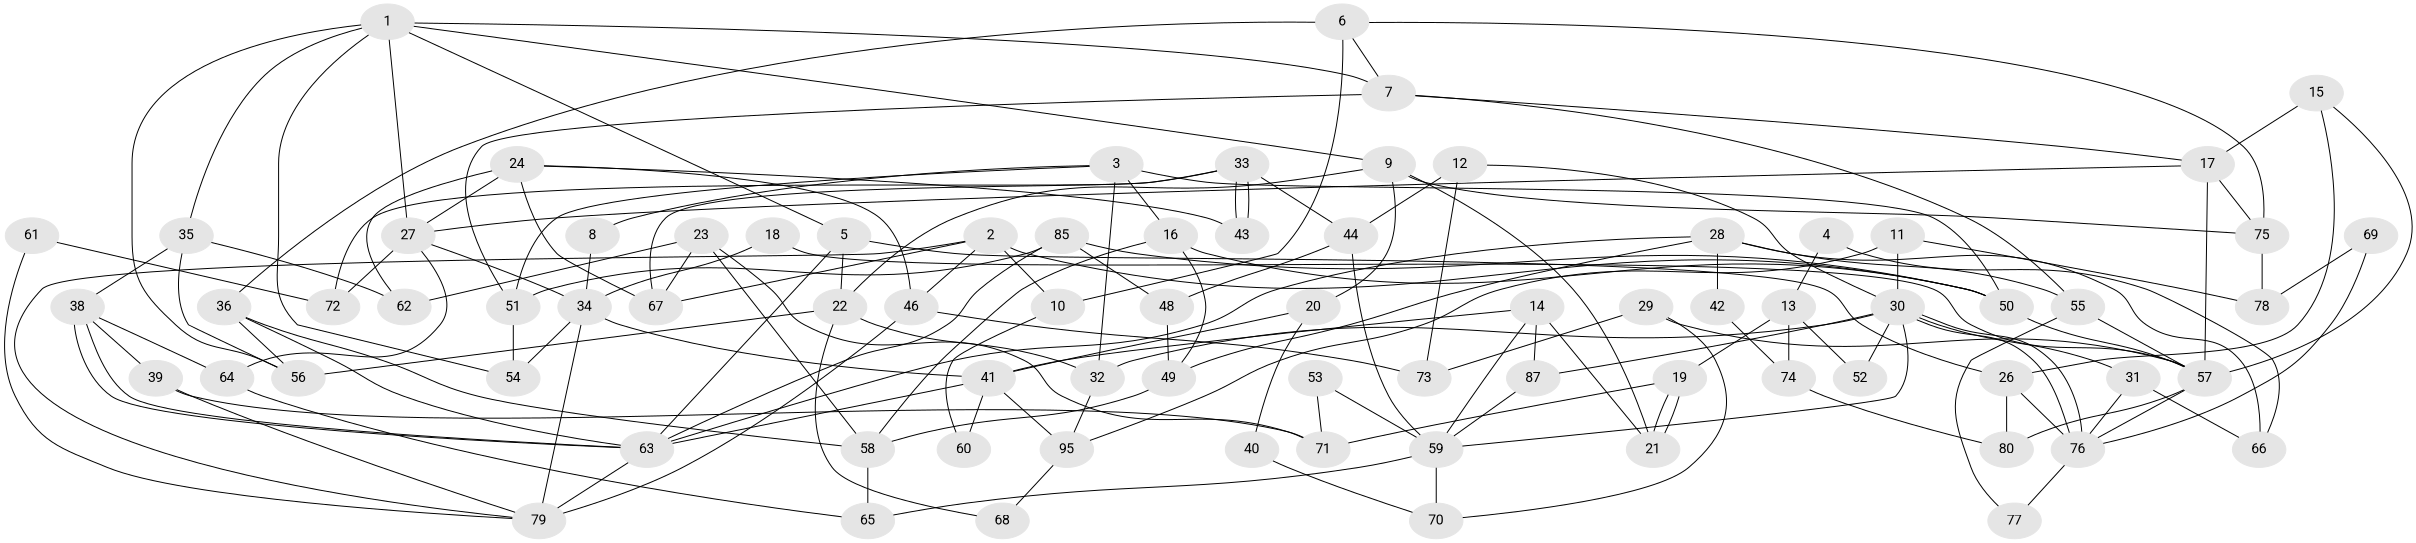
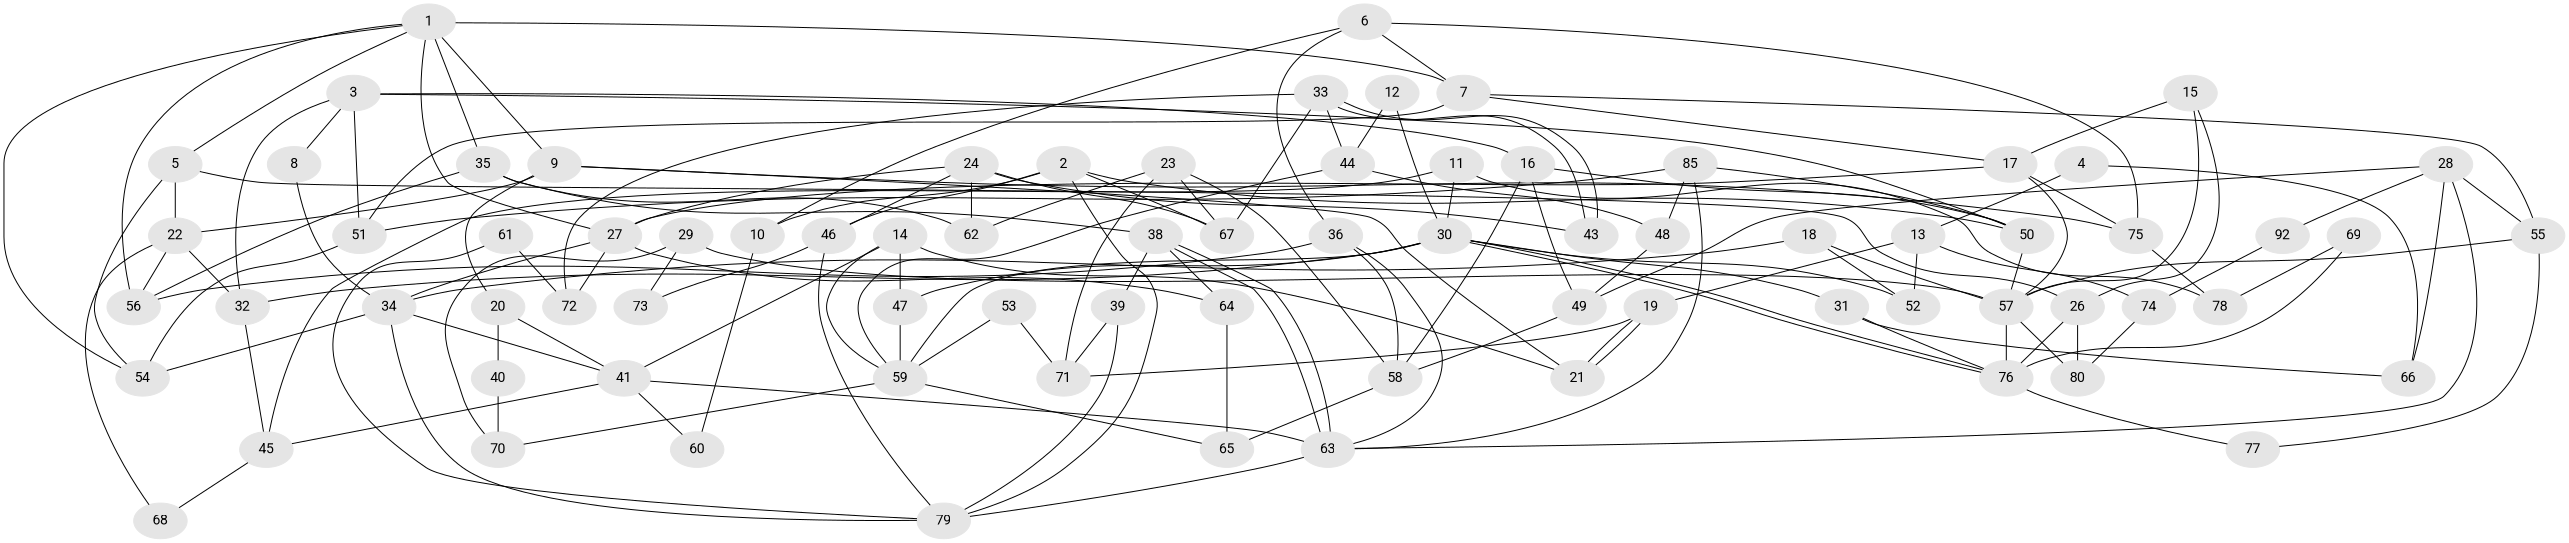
edge "18" -- "52": added
edge "12" -- "73": removed
node "42": label "42" -> "92"
edge "5" -- "63": now "5" -- "54"
node "87": label "87" -> "47"
node "95": label "95" -> "45"
